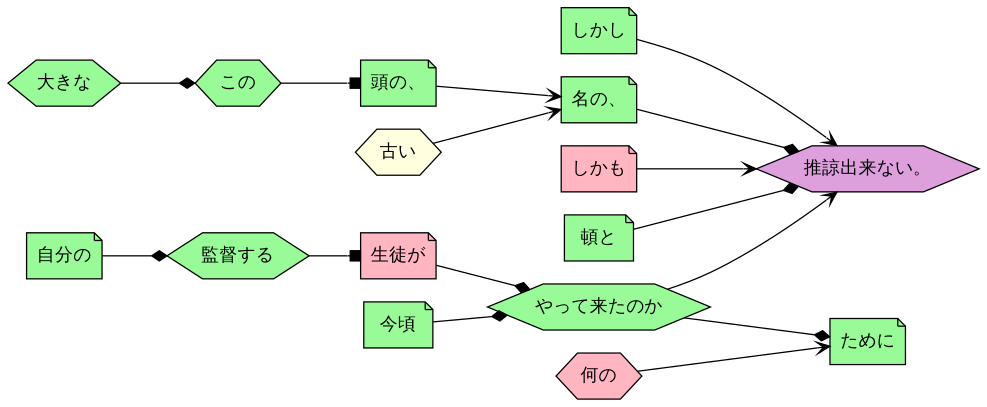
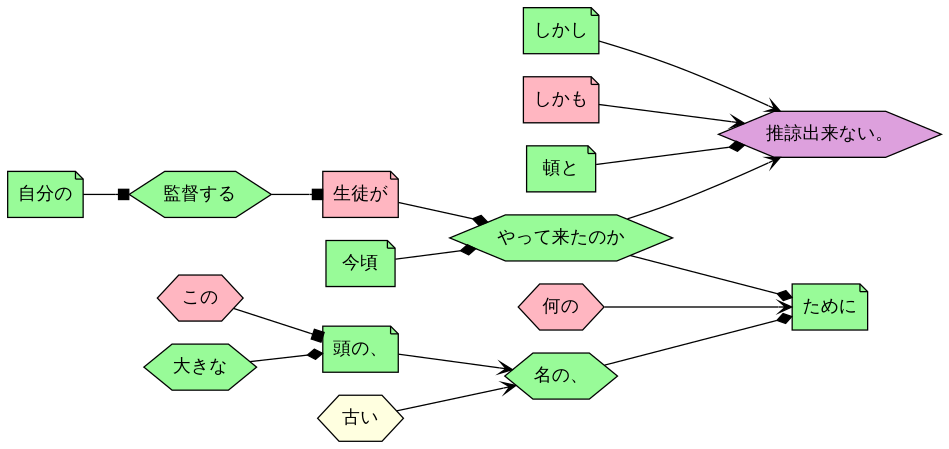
edge "大きな" -> "この": now "大きな" -> "頭の、"
node "この": fillcolor palegreen -> lightpink
node "名の、": shape note -> hexagon
edge "名の、" -> "推諒出来ない。": now "名の、" -> "ために"
edge "自分の" -> "監督する": arrowhead diamond -> box
